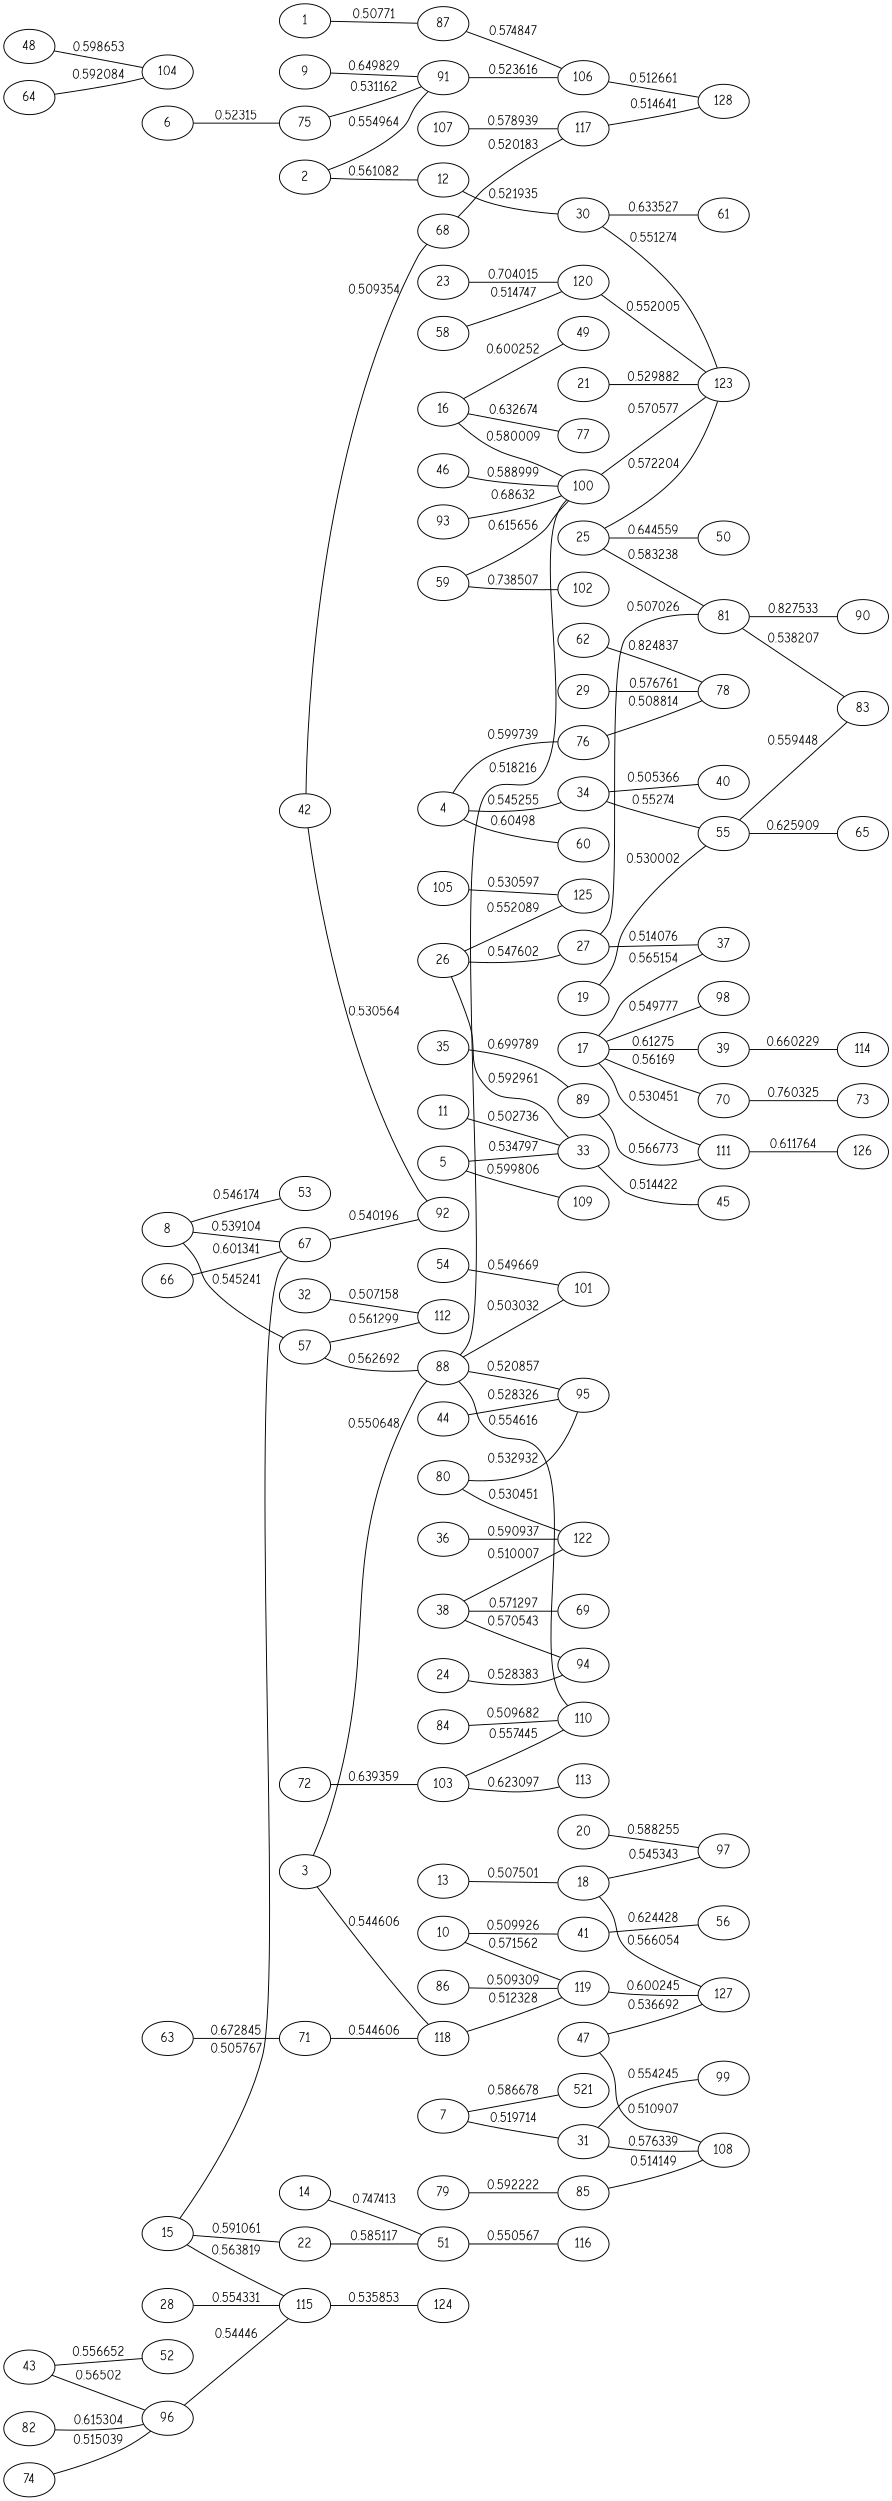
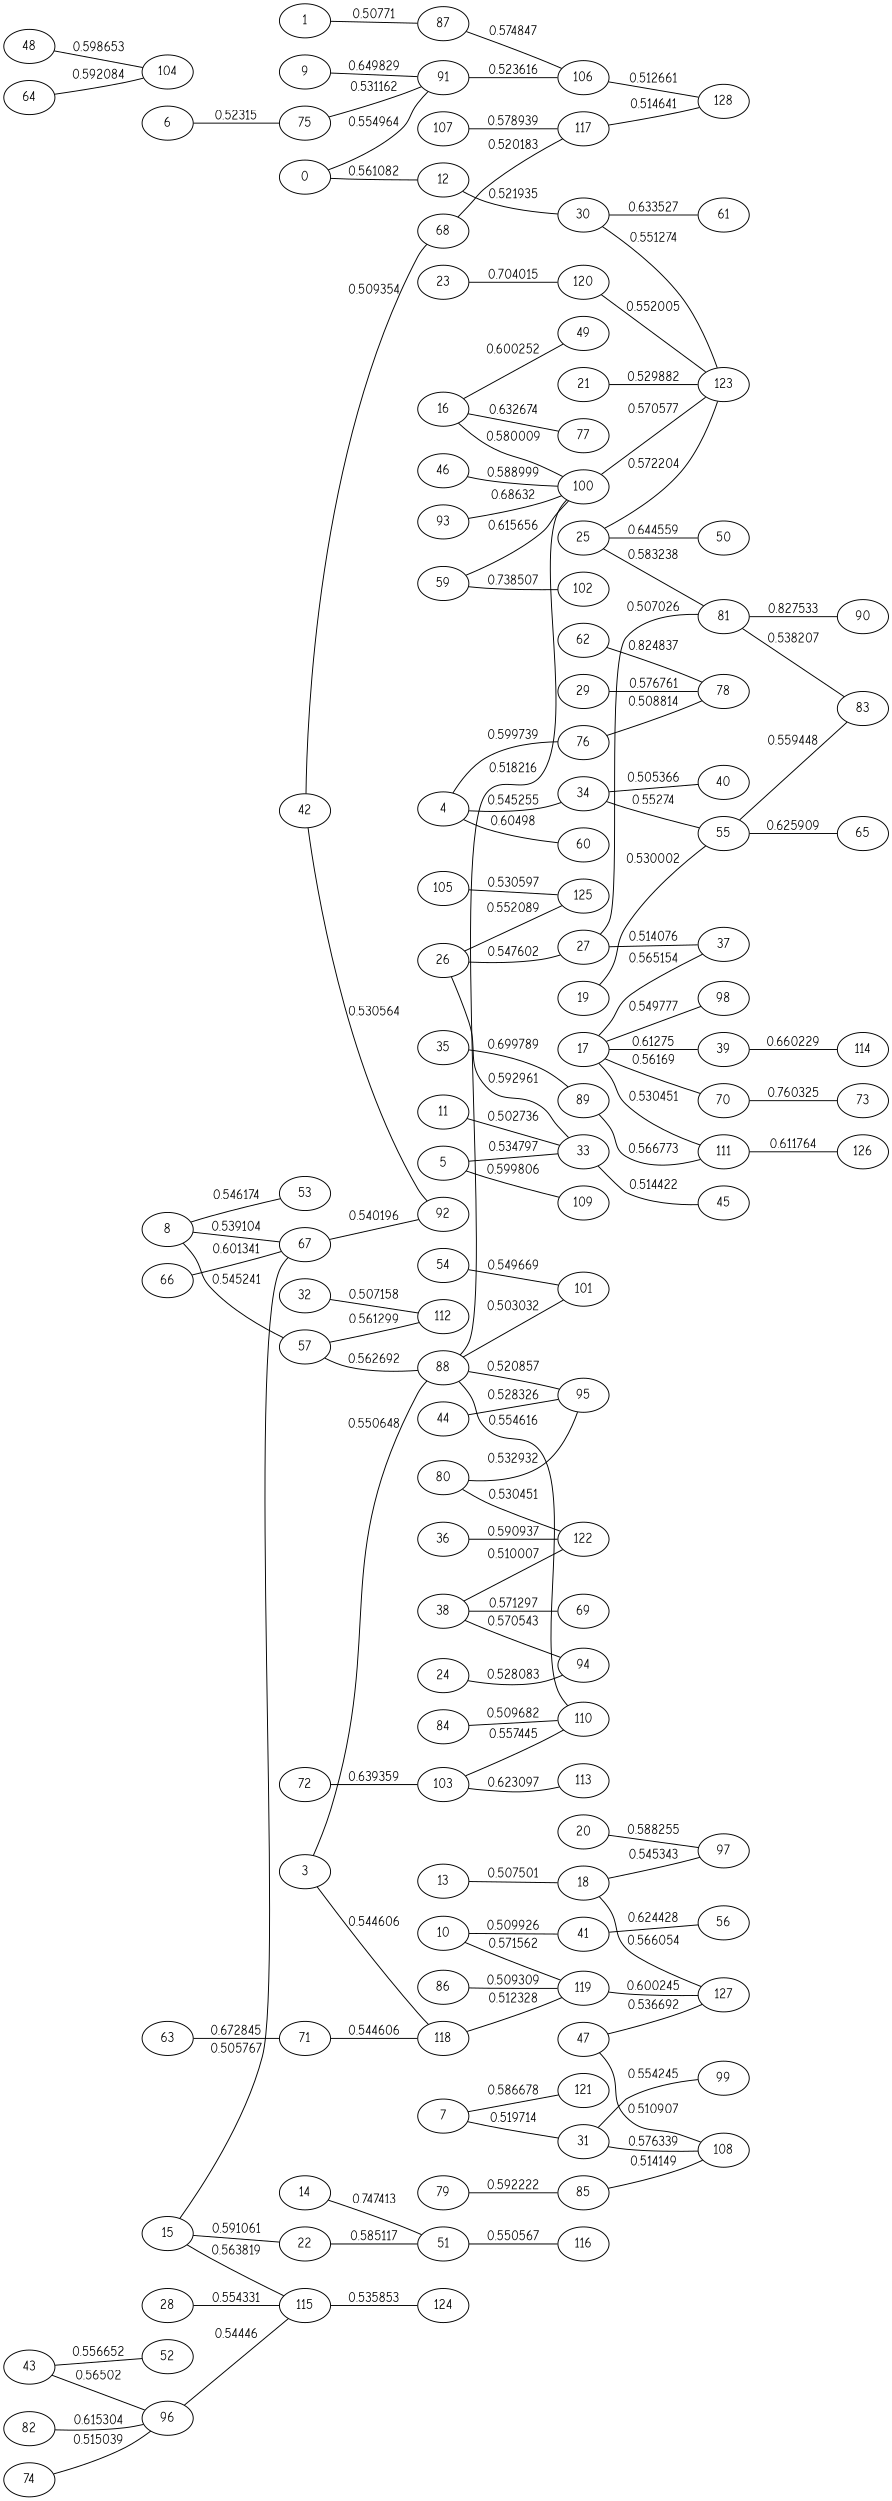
node "2": label "2" -> "0"
node "58": removed
edge "94" -- "24": label "0.528383" -> "0.528083"
node "521": label "521" -> "121"
